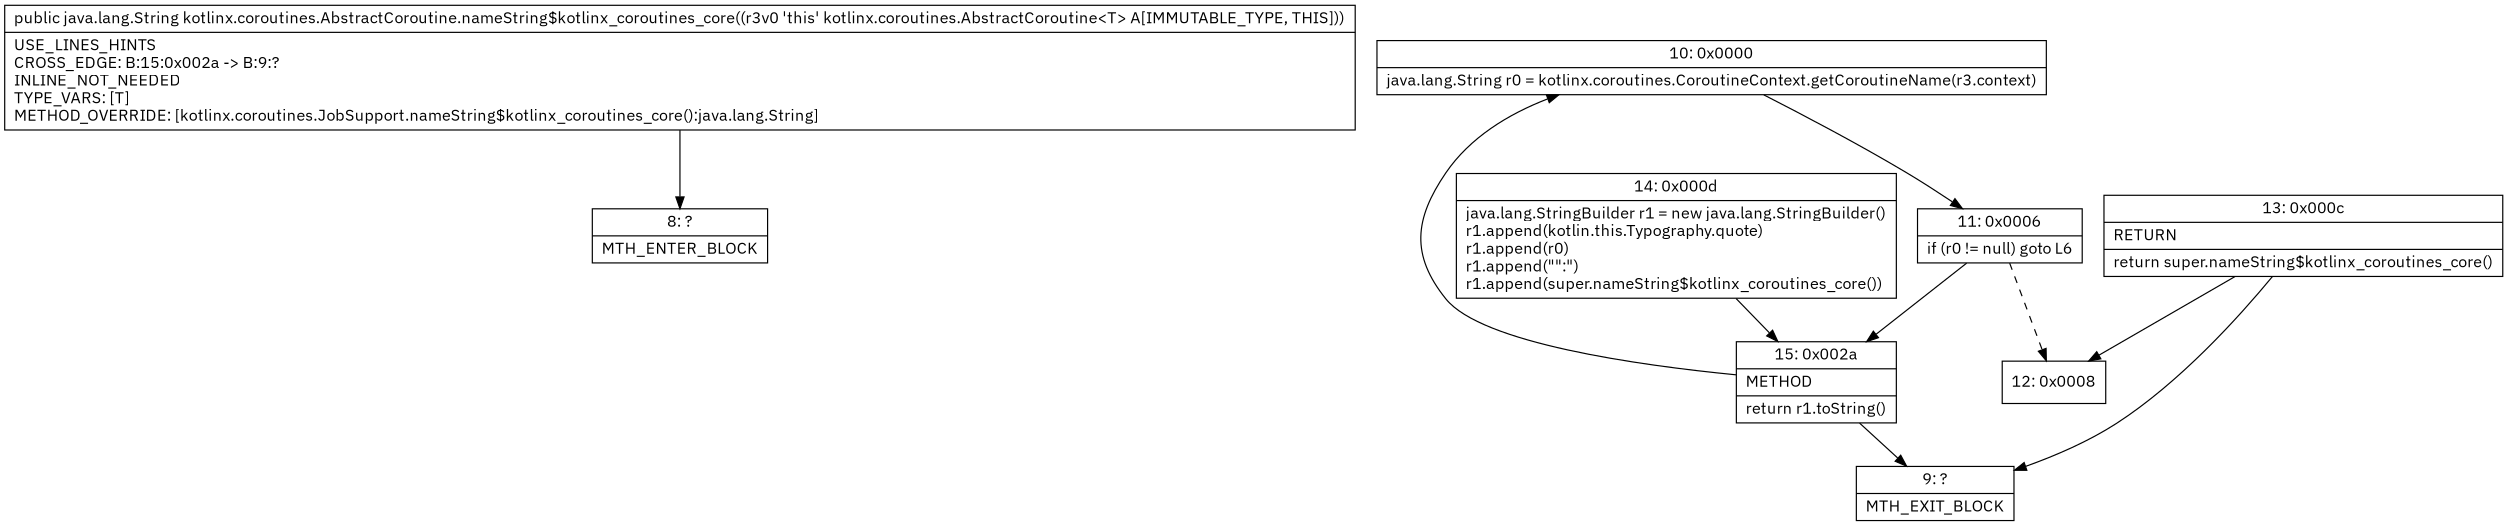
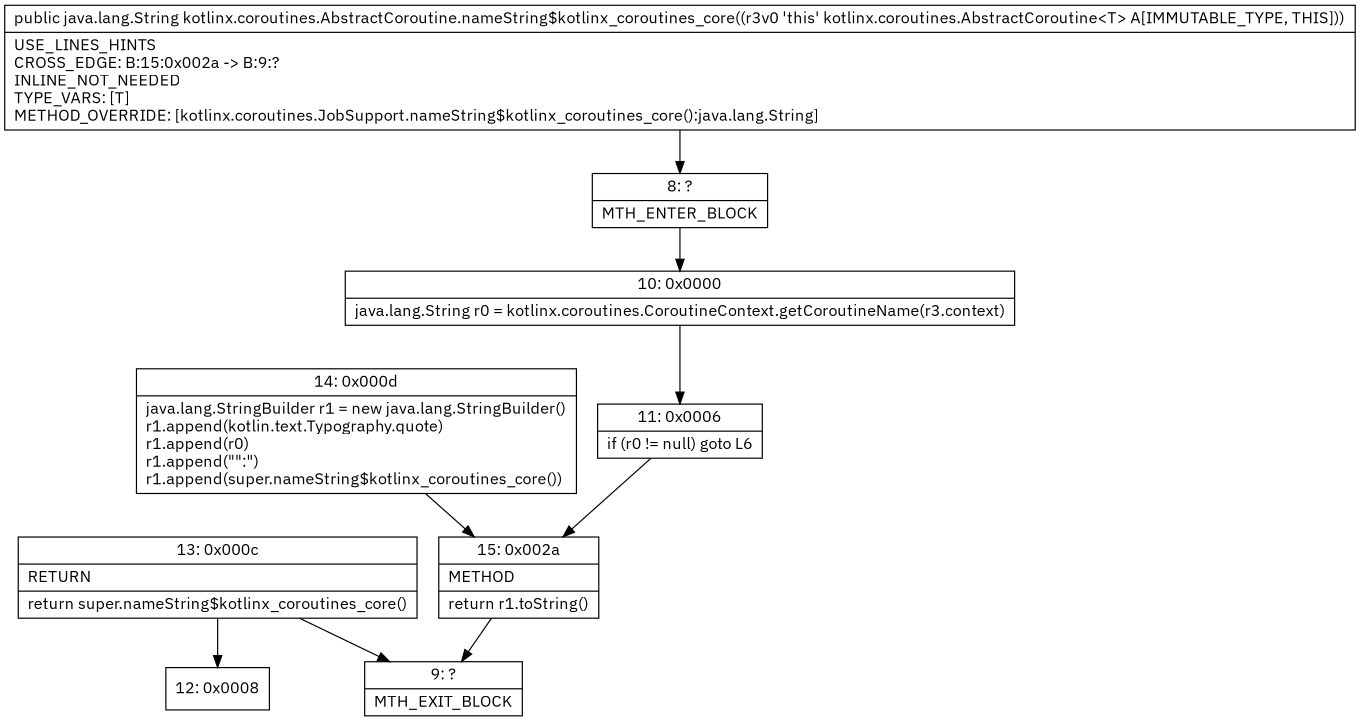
node "14: 0x000d": text "r1.append(kotlin.this.Typography.quote)" -> "r1.append(kotlin.text.Typography.quote)"
edge "11: 0x0006" -> "12: 0x0008": removed
edge "15: 0x002a" -> "10: 0x0000": now "8: ?" -> "10: 0x0000"
